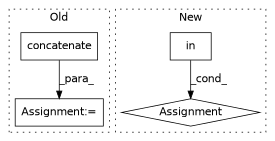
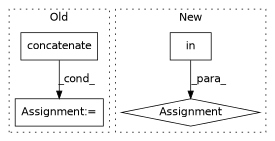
edge "concatenate" -> "Assignment:=": label "_para_" -> "_cond_"
edge "in" -> "Assignment": label "_cond_" -> "_para_"
